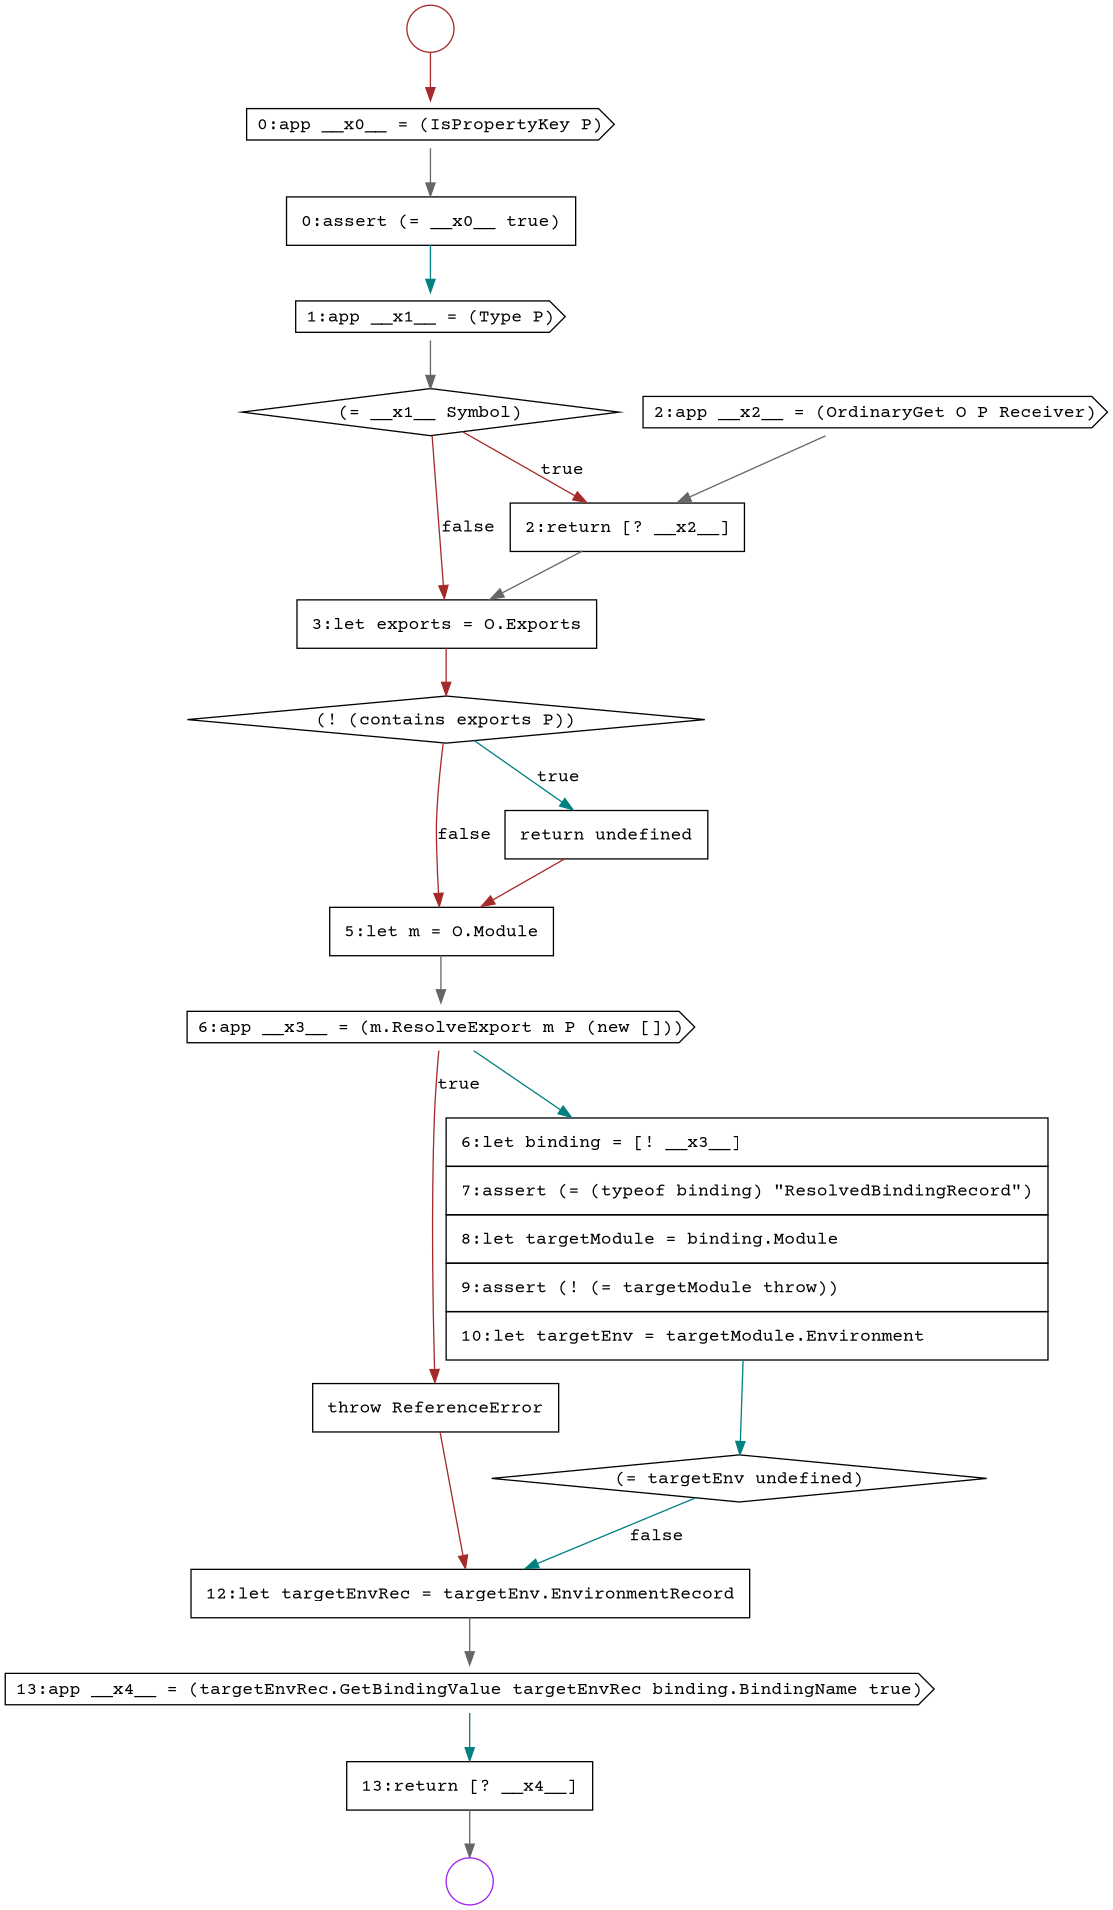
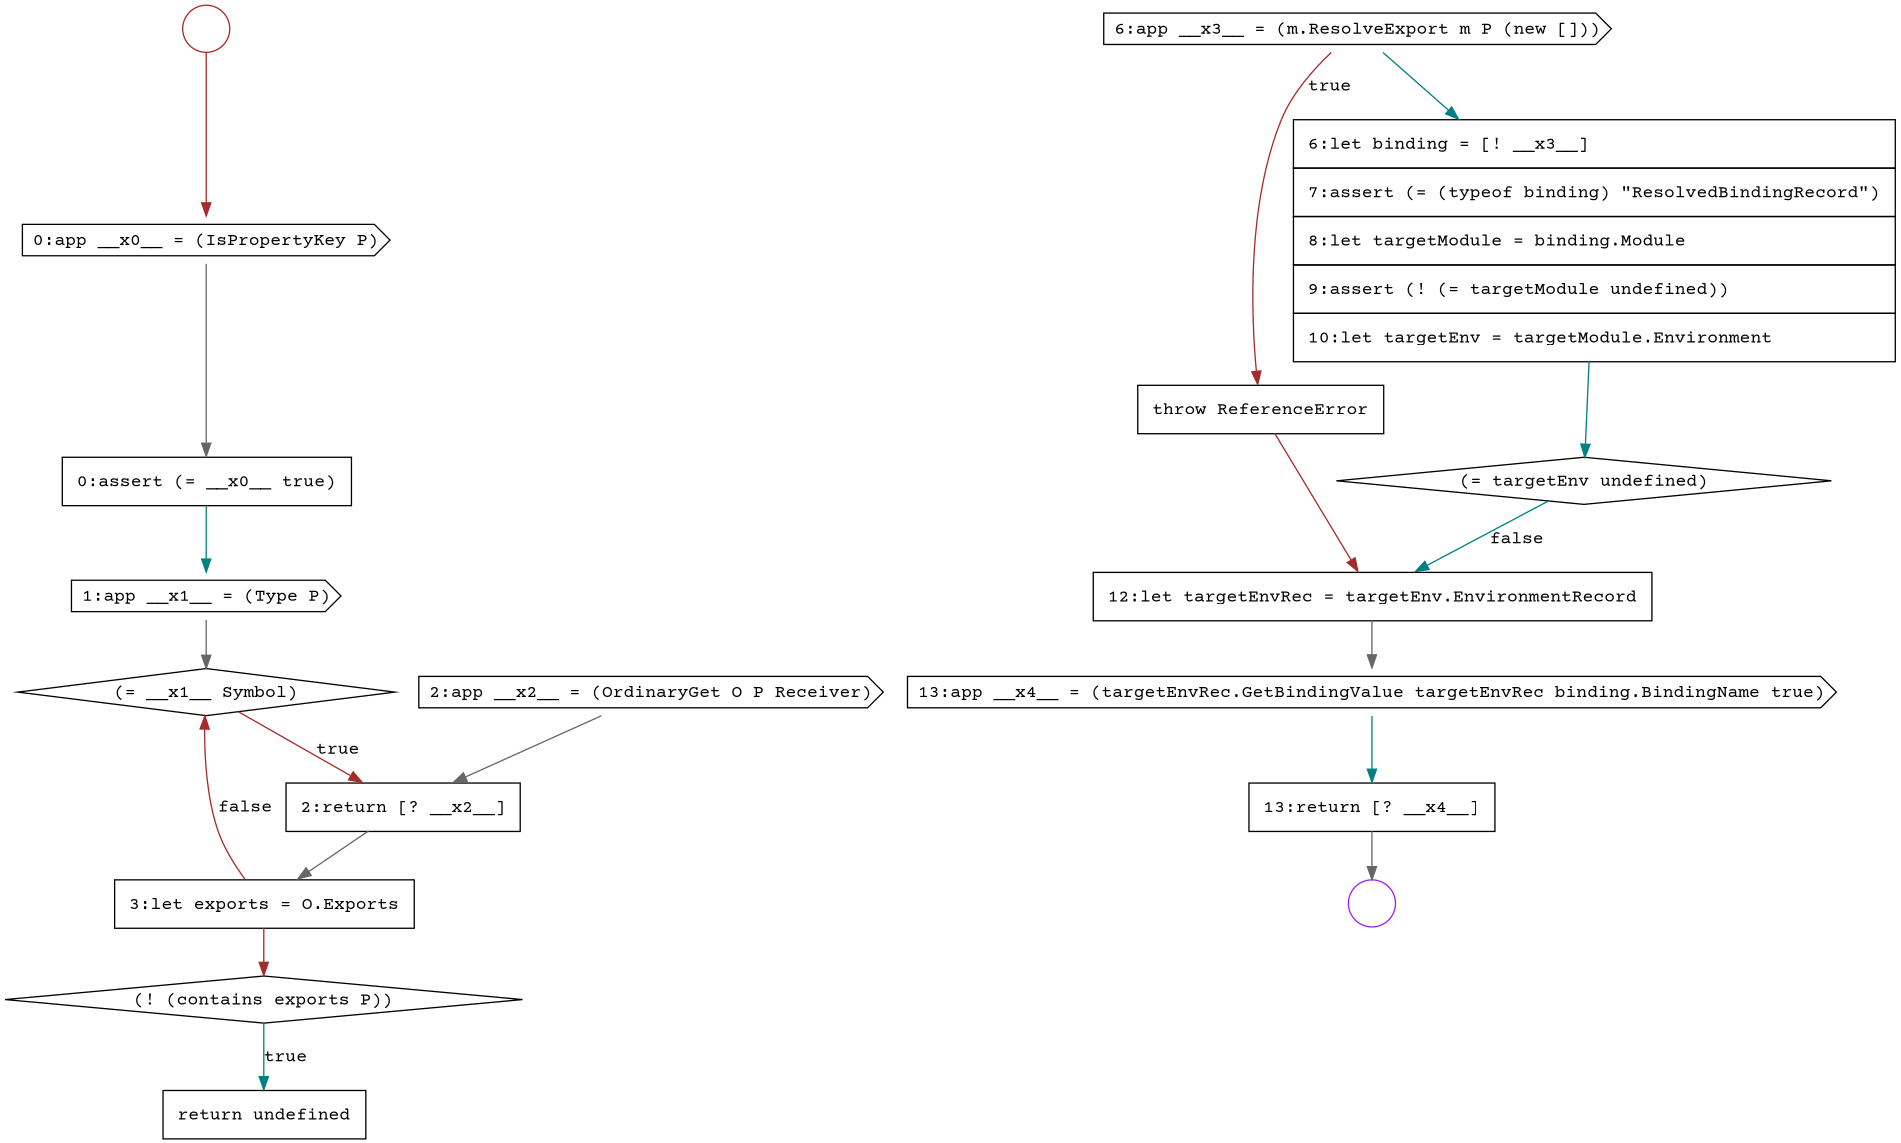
edge "(= __x1__ Symbol)" -> "3:let exports = O.Exports": reversed
node "5:let m = O.Module": removed
node "6:let binding = [! __x3__]": text "9:assert (! (= targetModule throw))" -> "9:assert (! (= targetModule undefined))"
